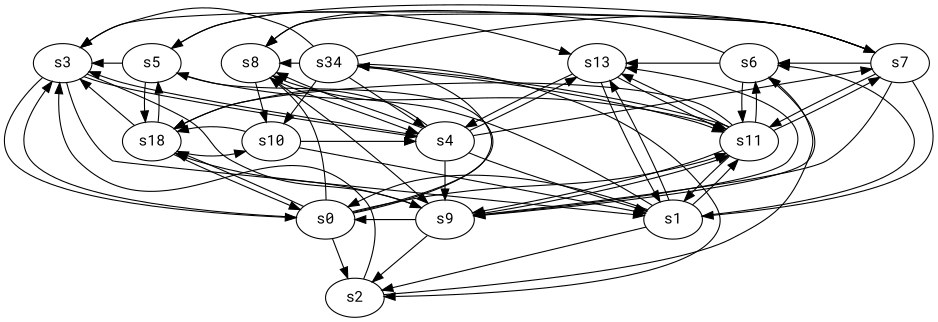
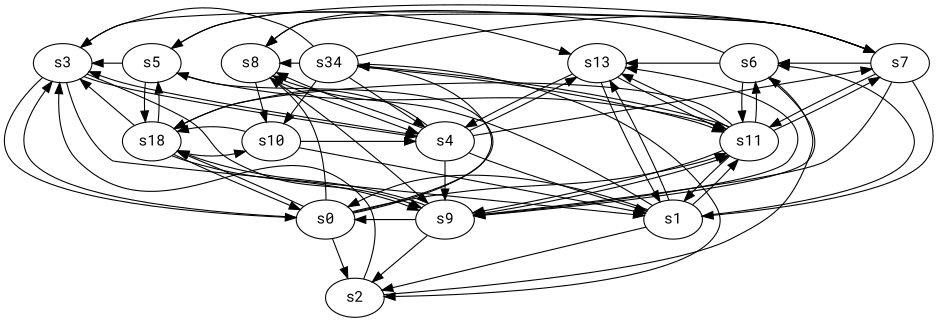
edge "s7" -> "s3": reversed
edge "s18" -> "s9": added
